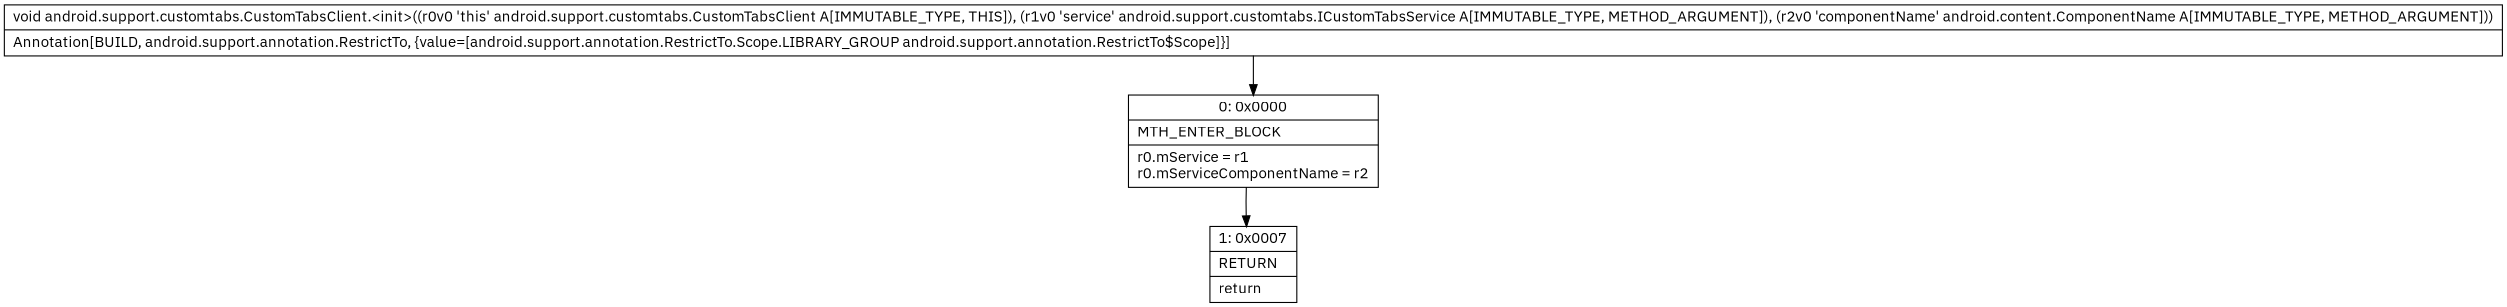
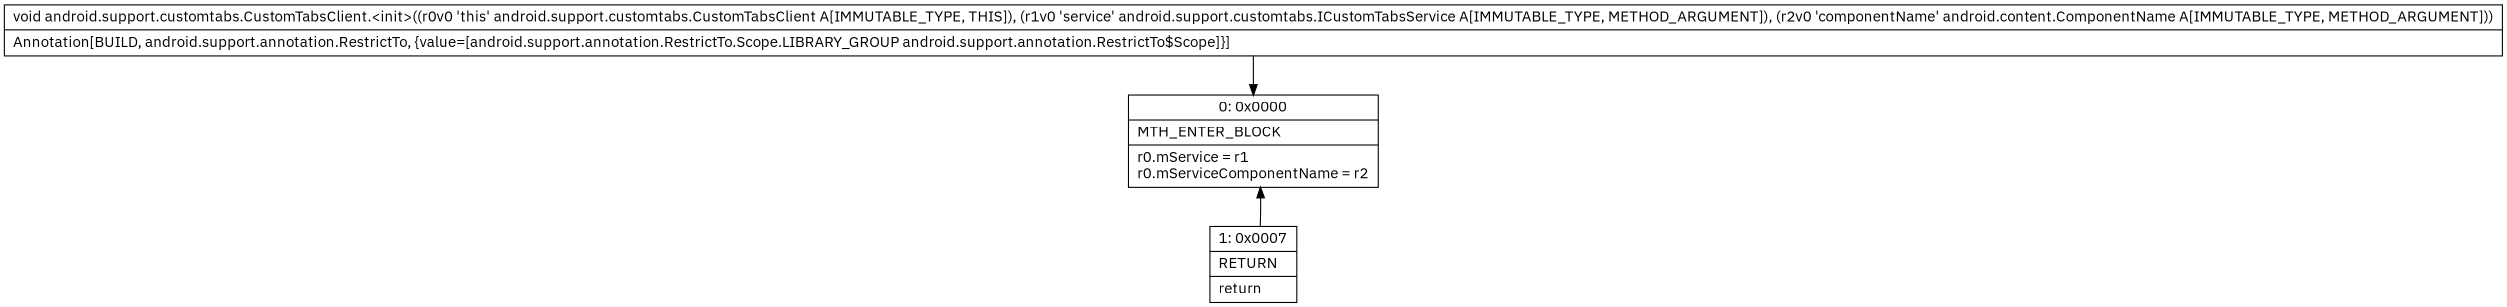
edge "0: 0x0000" -> "1: 0x0007": reversed
